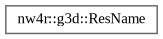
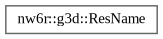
node "nw4r::g3d::ResName": label "nw4r::g3d::ResName" -> "nw6r::g3d::ResName"
